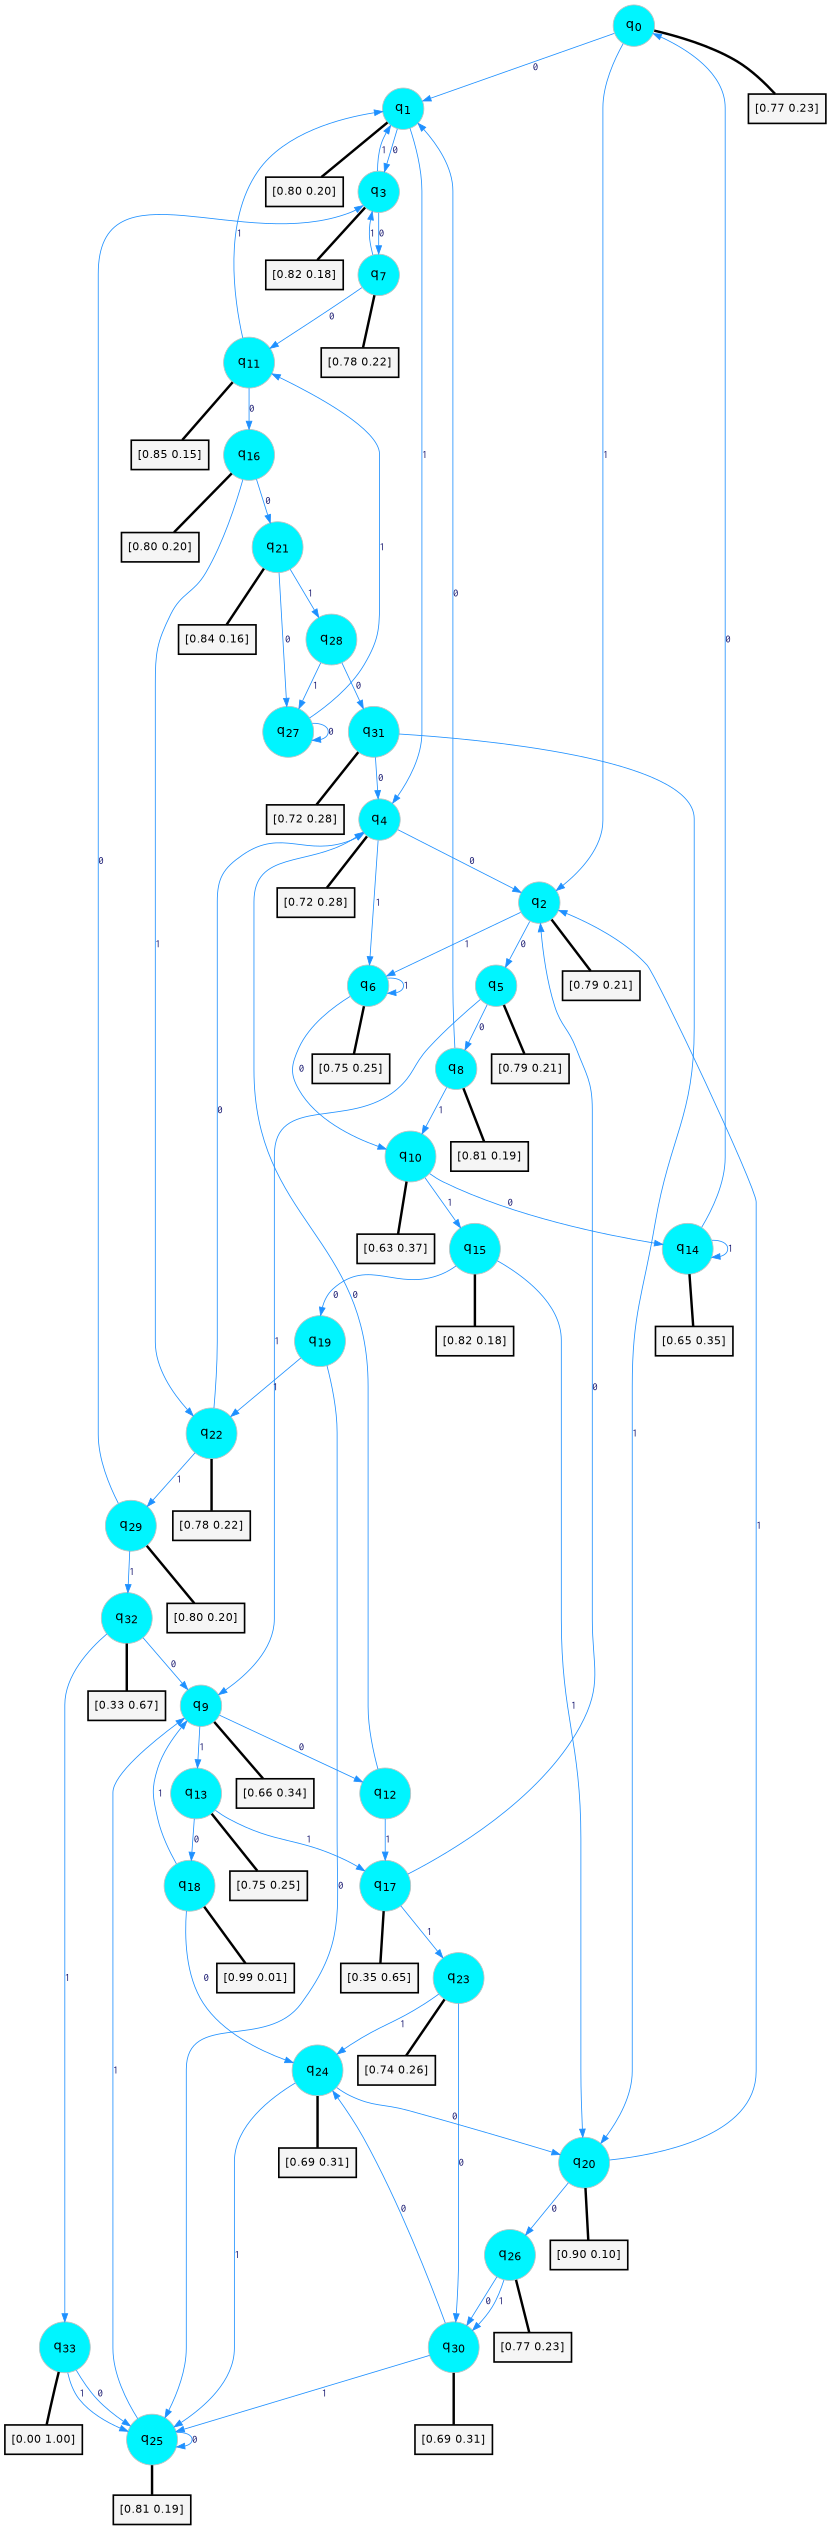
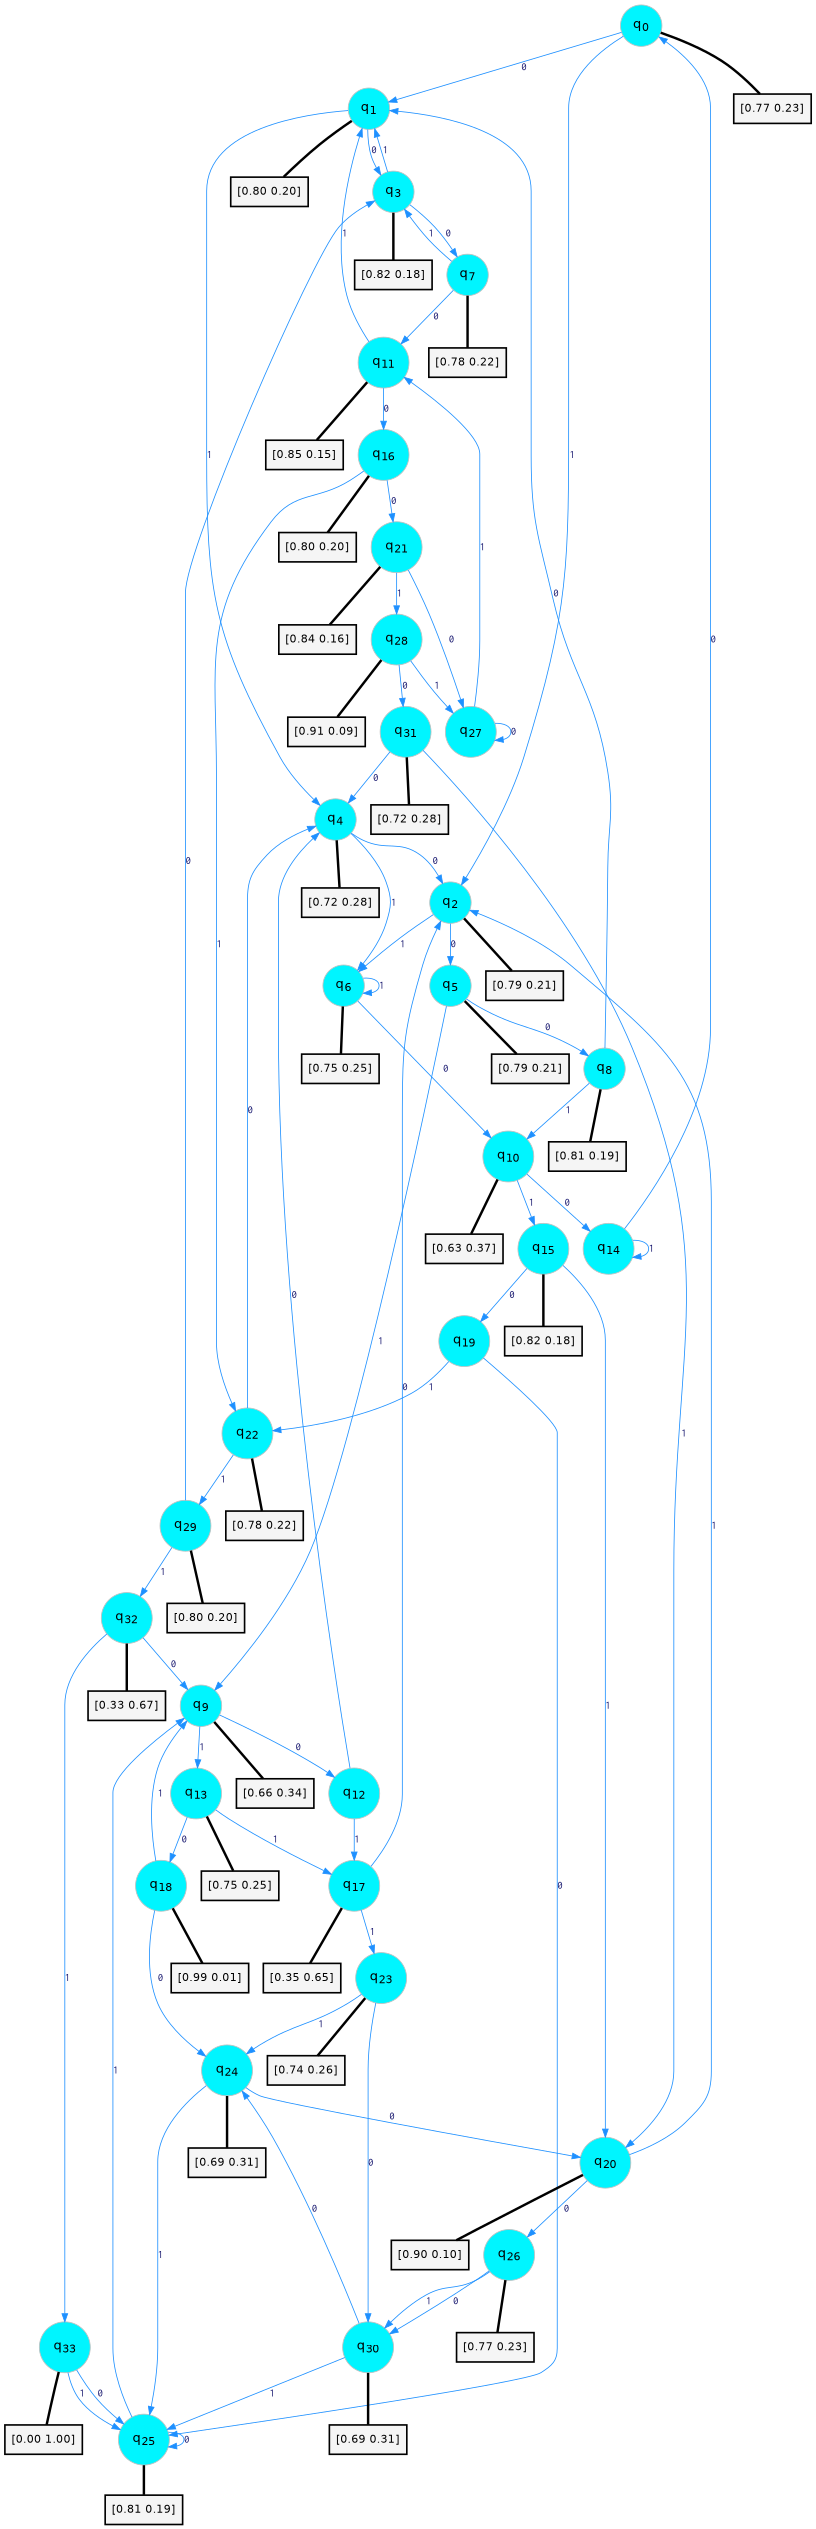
node "[0.91 0.09]": added
node "[0.65 0.35]": removed
